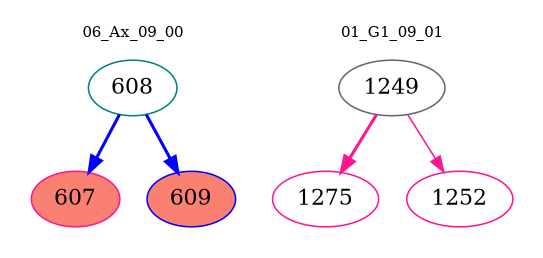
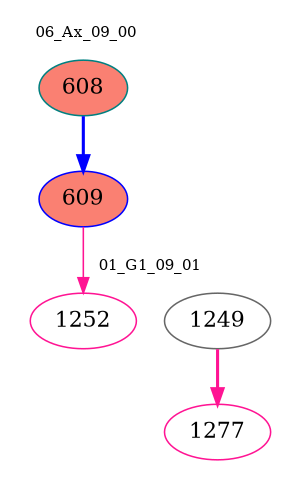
node "608": fillcolor white -> salmon
edge "1249" -> "1252": now "609" -> "1252"
node "607": removed
node "1275": label "1275" -> "1277"
